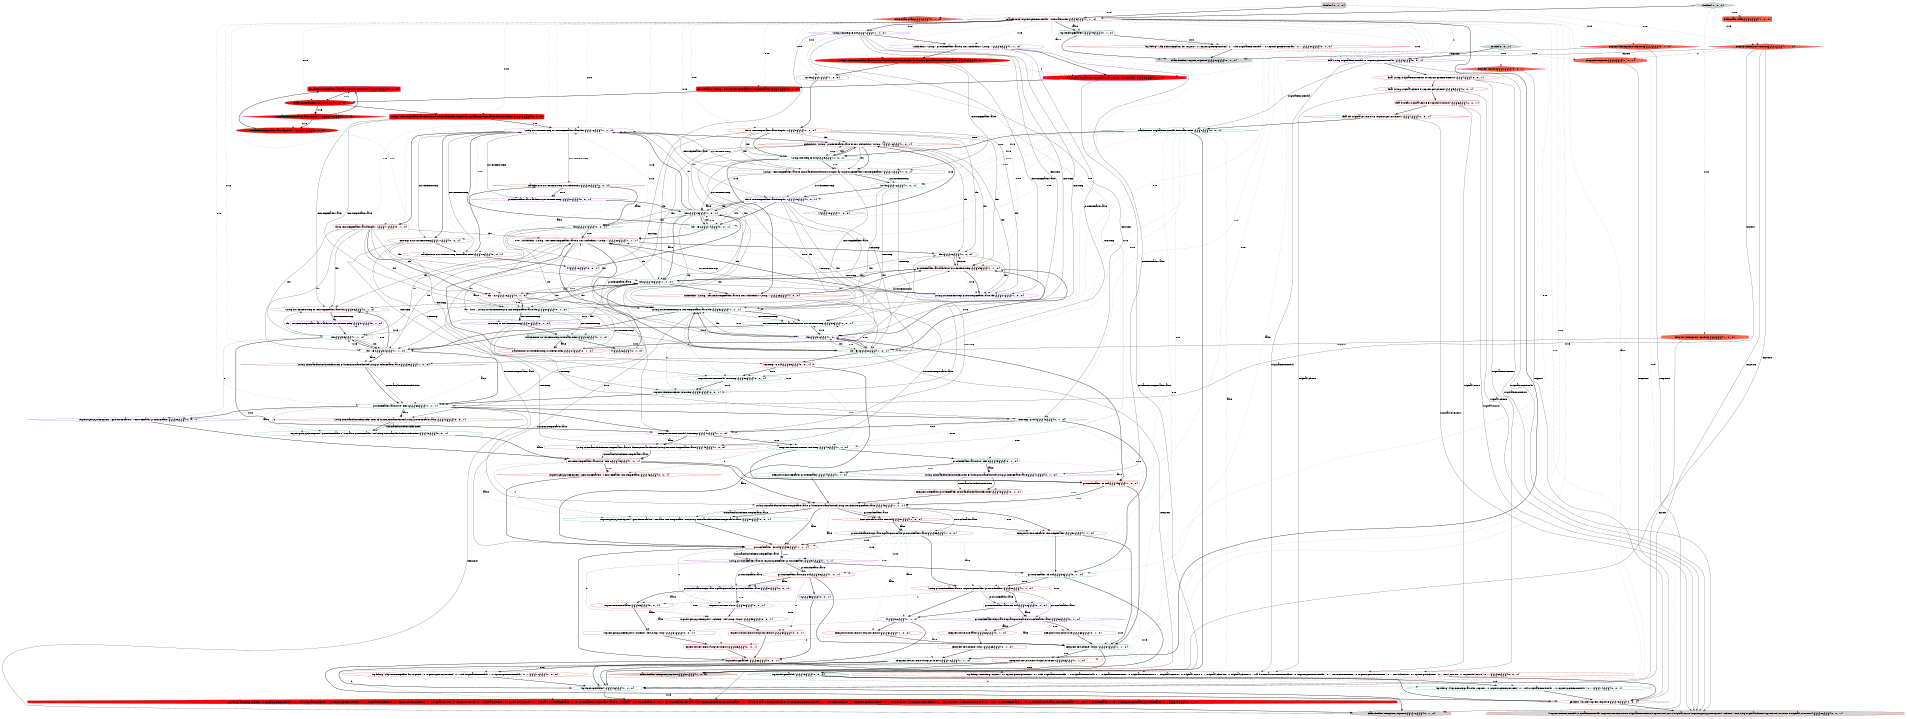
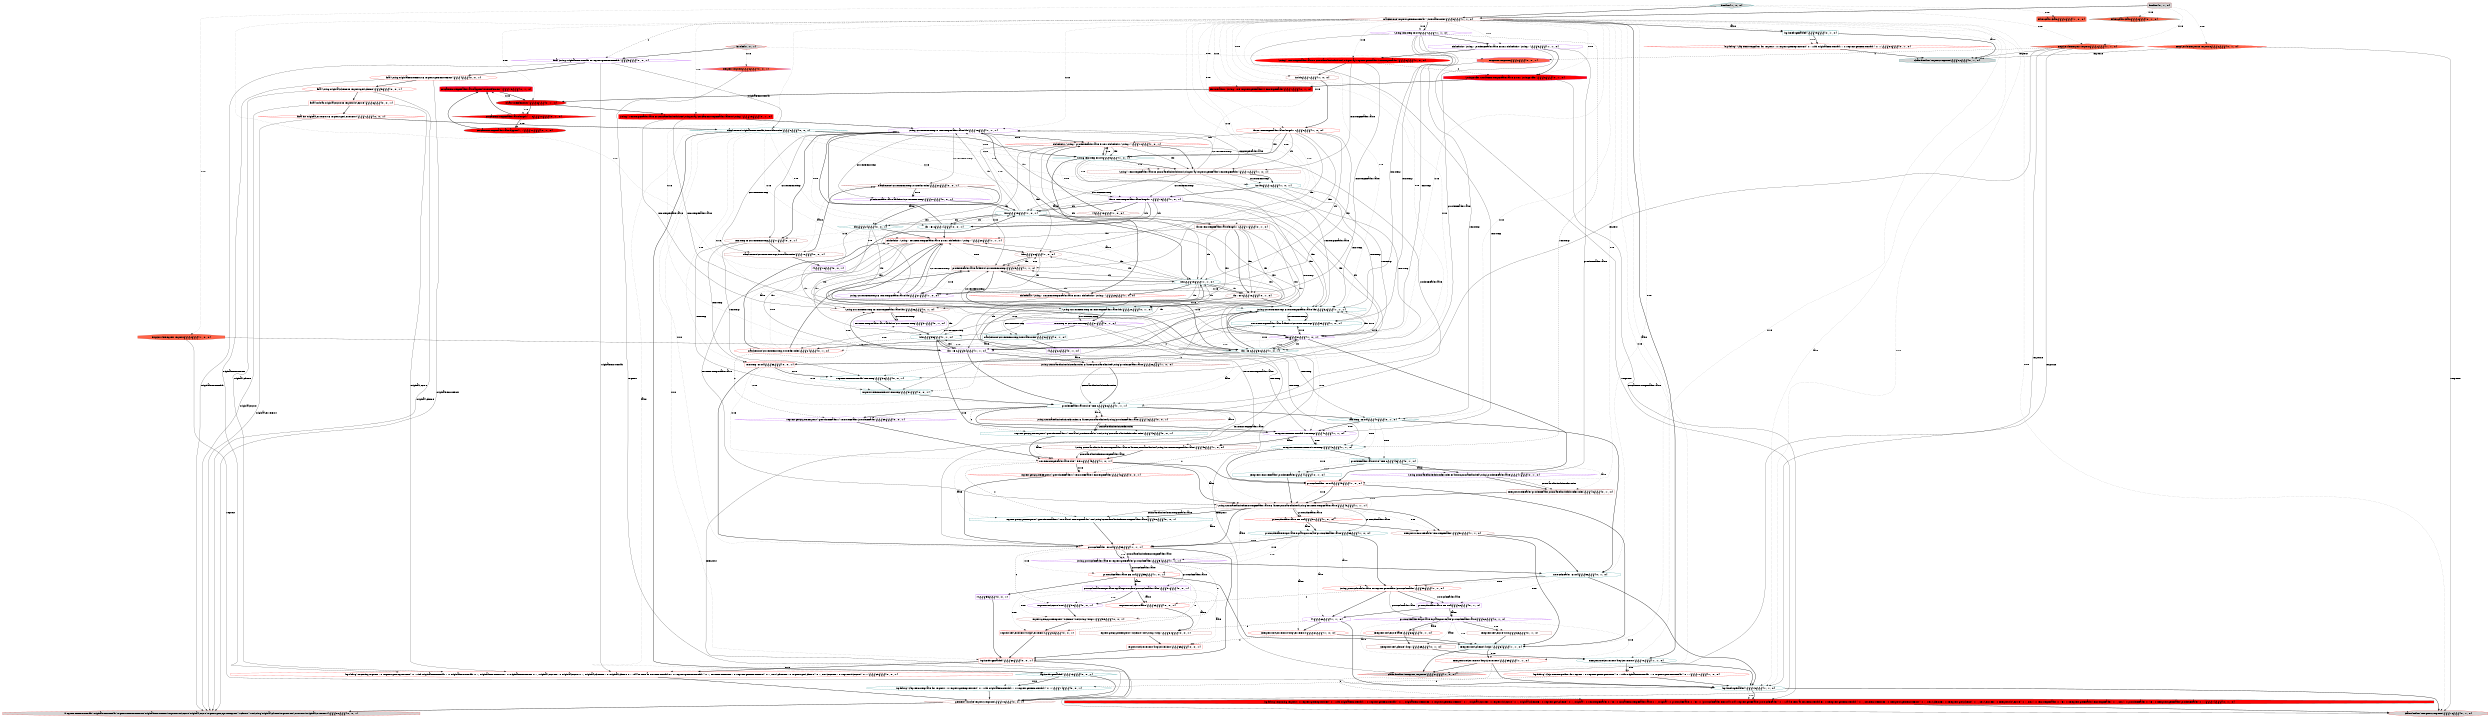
node "invoke['0', '0', '1']": color teal -> red
node "String remoteIp = null@@@9@@@['1', '0', '1']": shape octagon -> diamond
node "{}@@@22@@@['0', '1', '0']": color brown -> purple
edge "idx--@@@26@@@['1', '0', '0']" -> "xRequest.setRemoteAddr(remoteIp)@@@41@@@['1', '1', '0']": now "remoteIp = currentRemoteIp@@@21@@@['0', '1', '0']" -> "xRequest.setRemoteAddr(remoteIp)@@@41@@@['1', '1', '0']"
